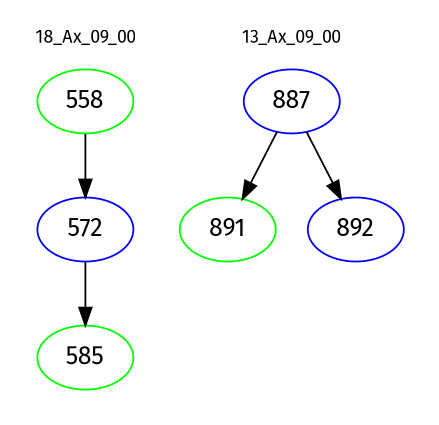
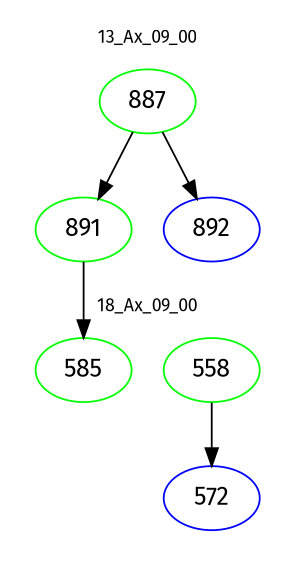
node "887": color blue -> green
edge "572" -> "585": now "891" -> "585"
